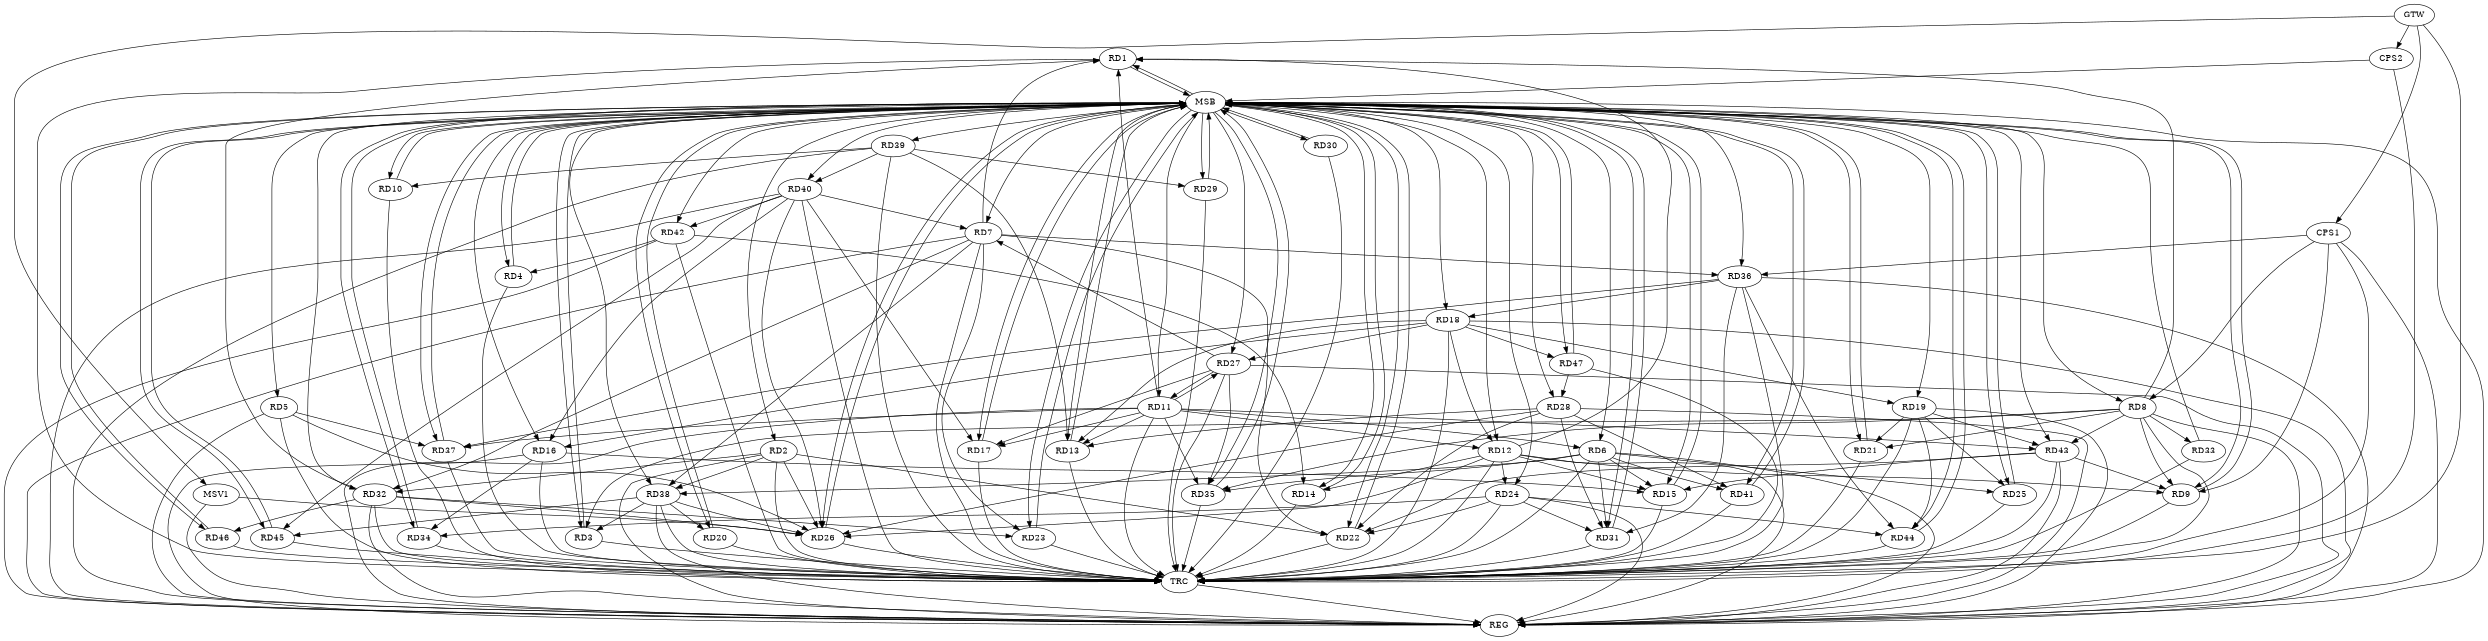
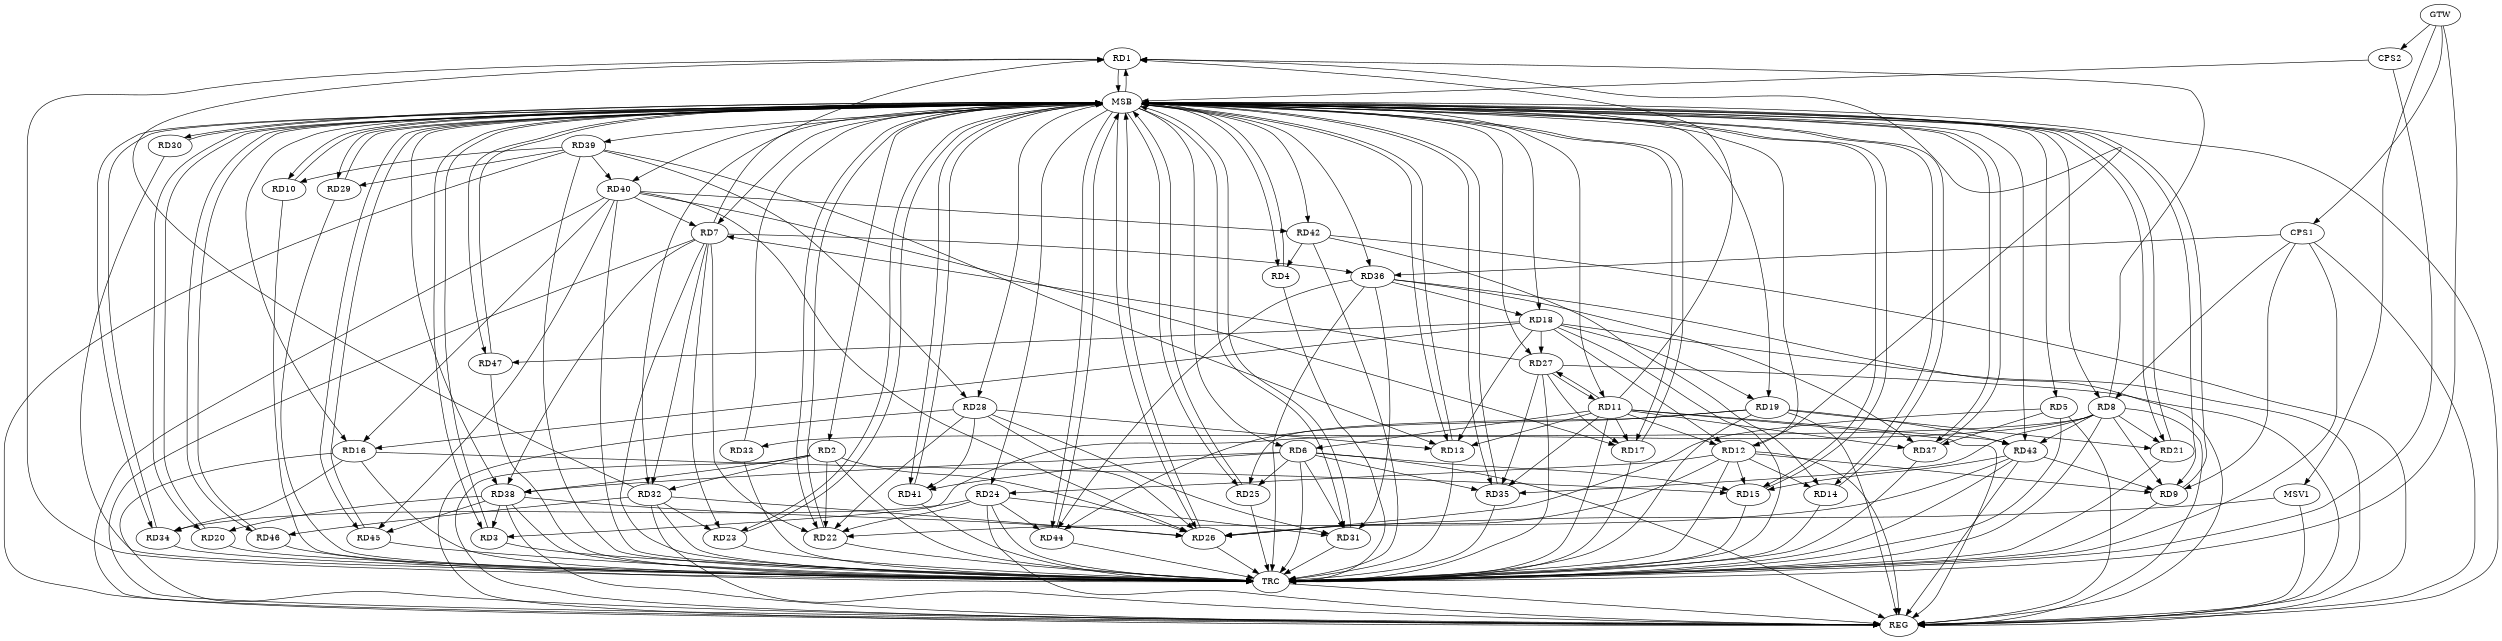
edge "RD47" -> "RD28": now "RD39" -> "RD28"
